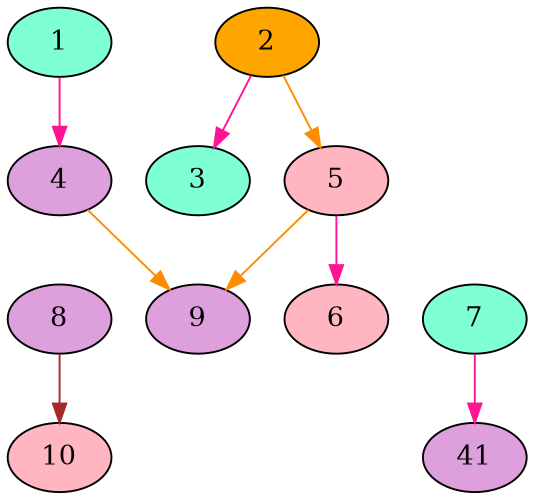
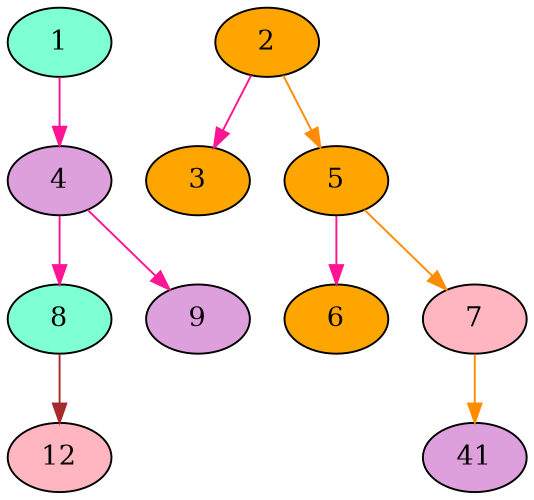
node "3": fillcolor aquamarine -> orange
node "5": fillcolor lightpink -> orange
edge "4" -> "8": added
edge "4" -> "9": color darkorange -> deeppink
edge "5" -> "9": now "5" -> "7"
node "8": fillcolor plum -> aquamarine
node "6": fillcolor lightpink -> orange
node "7": fillcolor aquamarine -> lightpink
edge "7" -> "41": color deeppink -> darkorange
node "10": label "10" -> "12"
